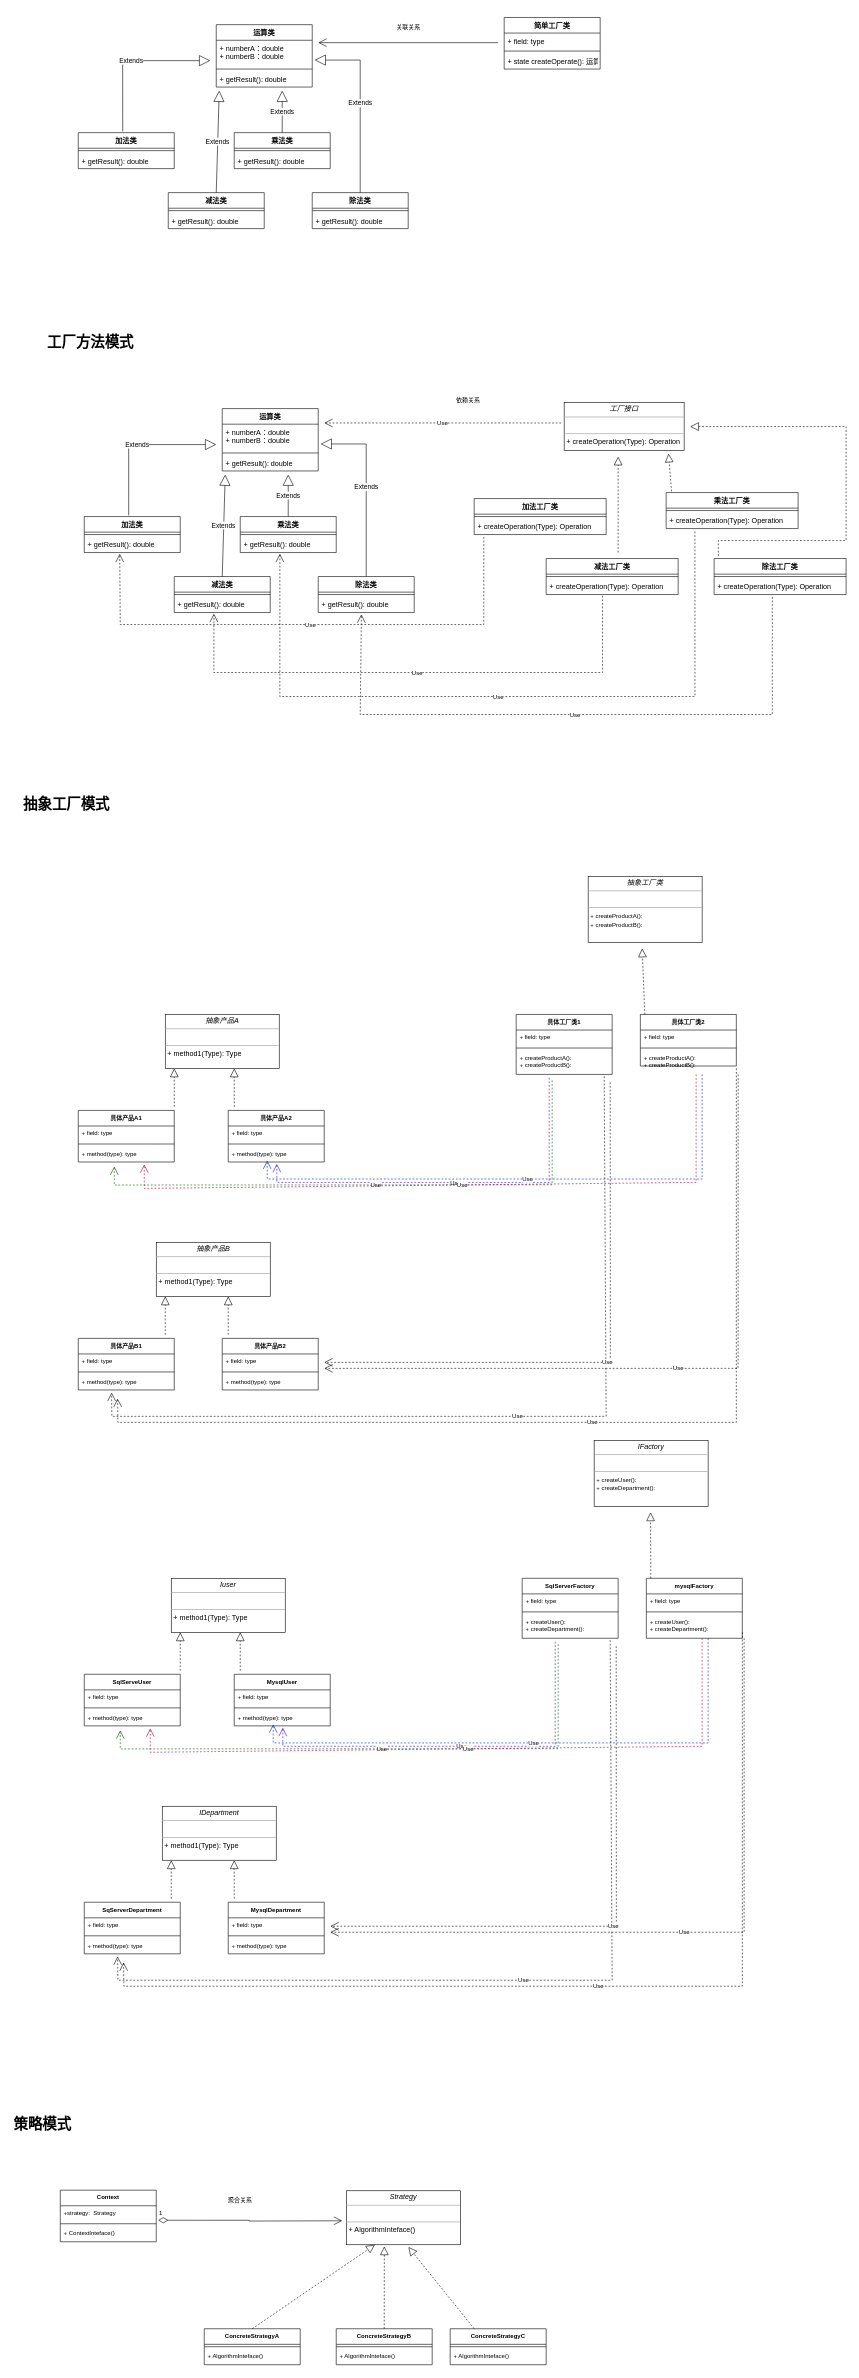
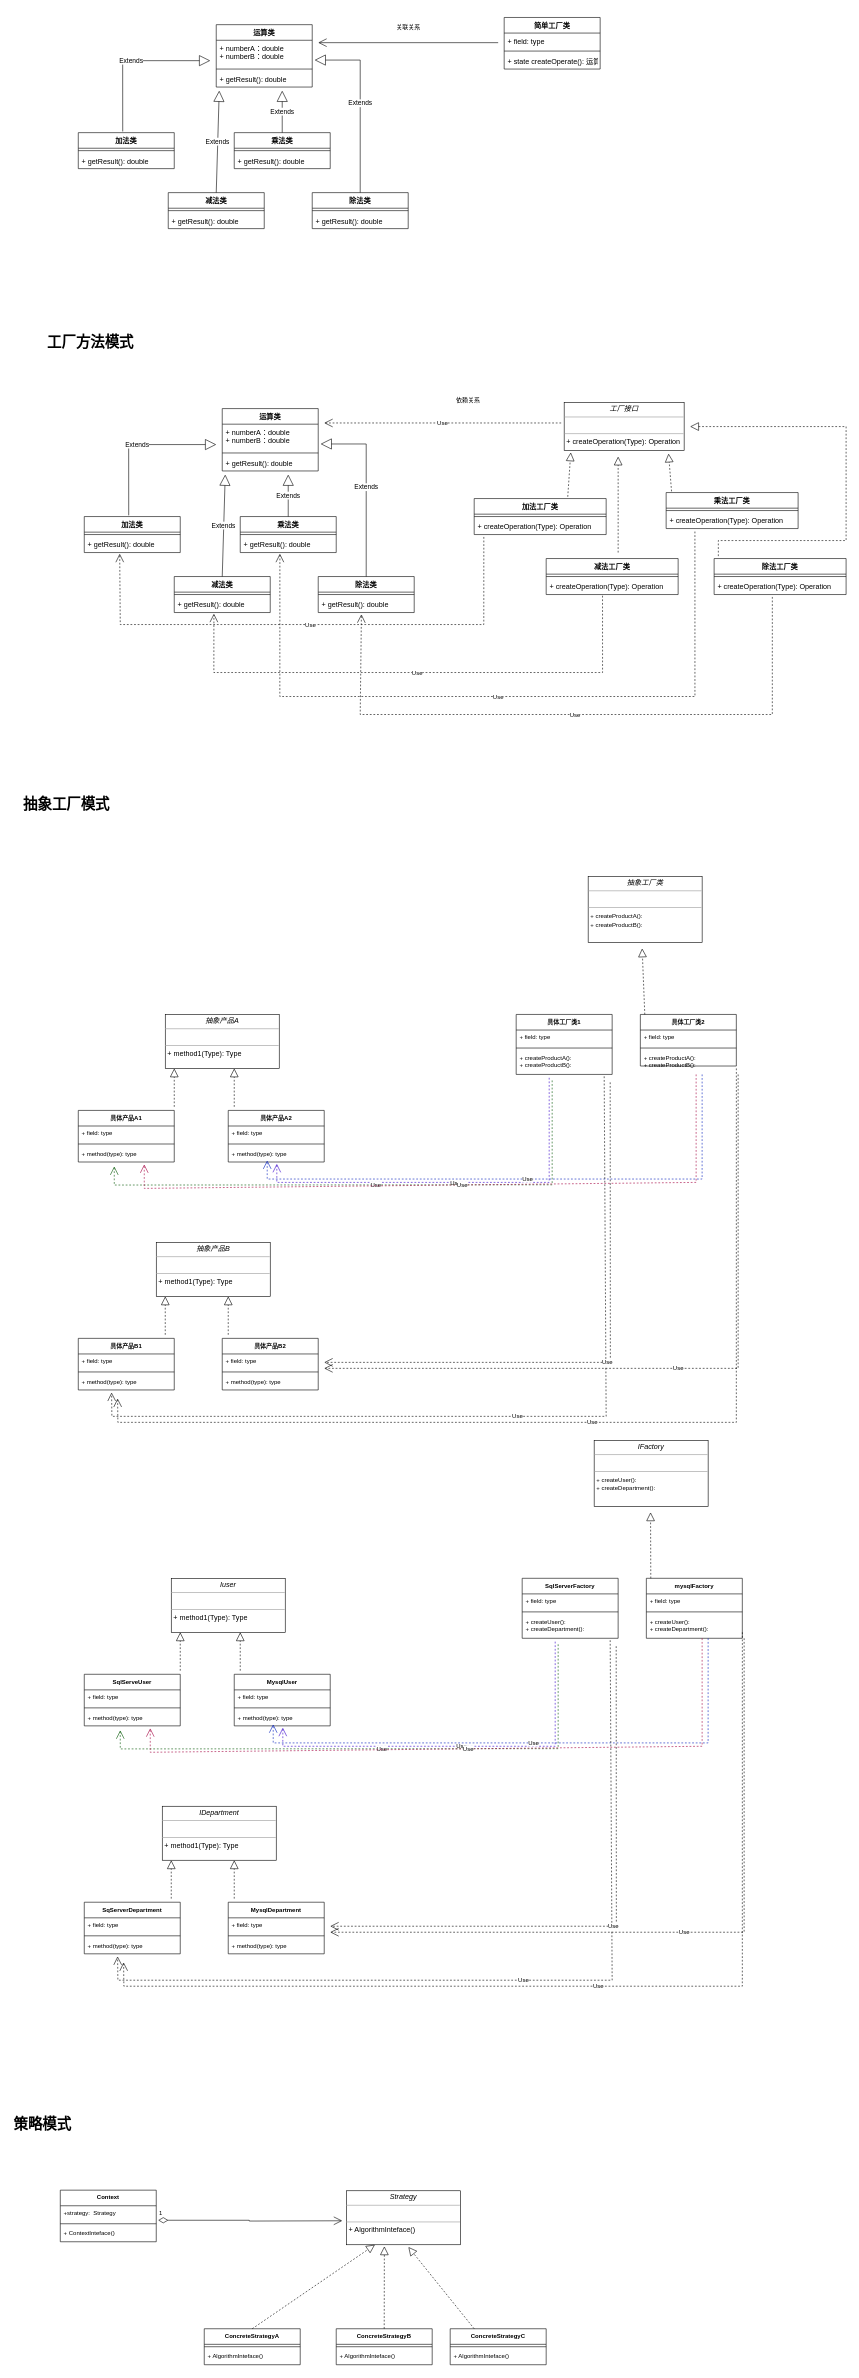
edge "加法工厂类" -> "工厂接口 + createOperation(Type): Operation": added
node "聚合关系": removed
